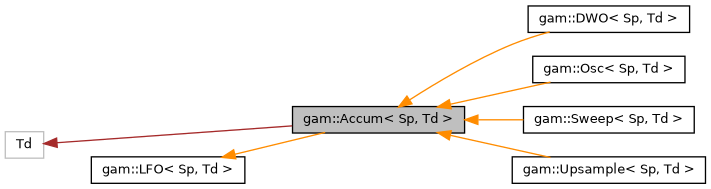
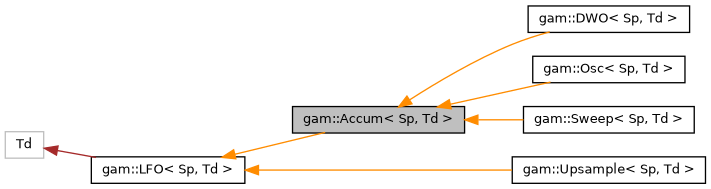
edge "gam::Accum< Sp, Td >" -> "Td": now "gam::LFO< Sp, Td >" -> "Td"
edge "gam::Upsample< Sp, Td >" -> "gam::Accum< Sp, Td >": now "gam::Upsample< Sp, Td >" -> "gam::LFO< Sp, Td >"
